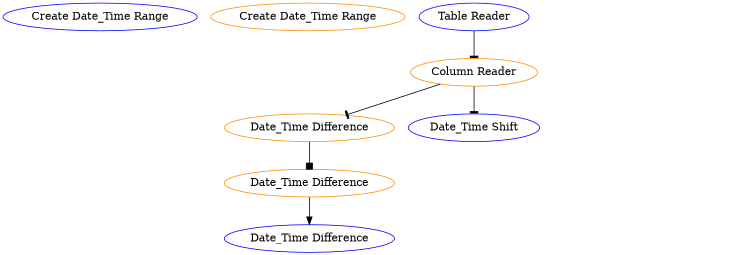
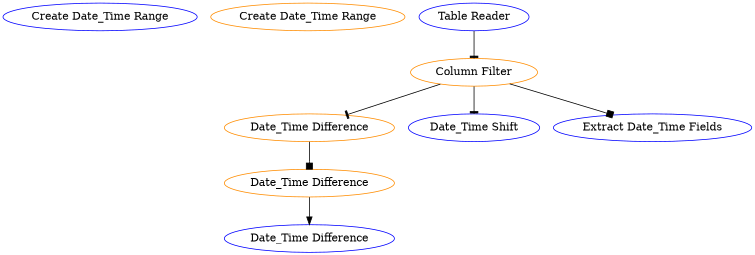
node "Column Reader": label "Column Reader" -> "Column Filter"
node "Extract Date_Time Fields": added
